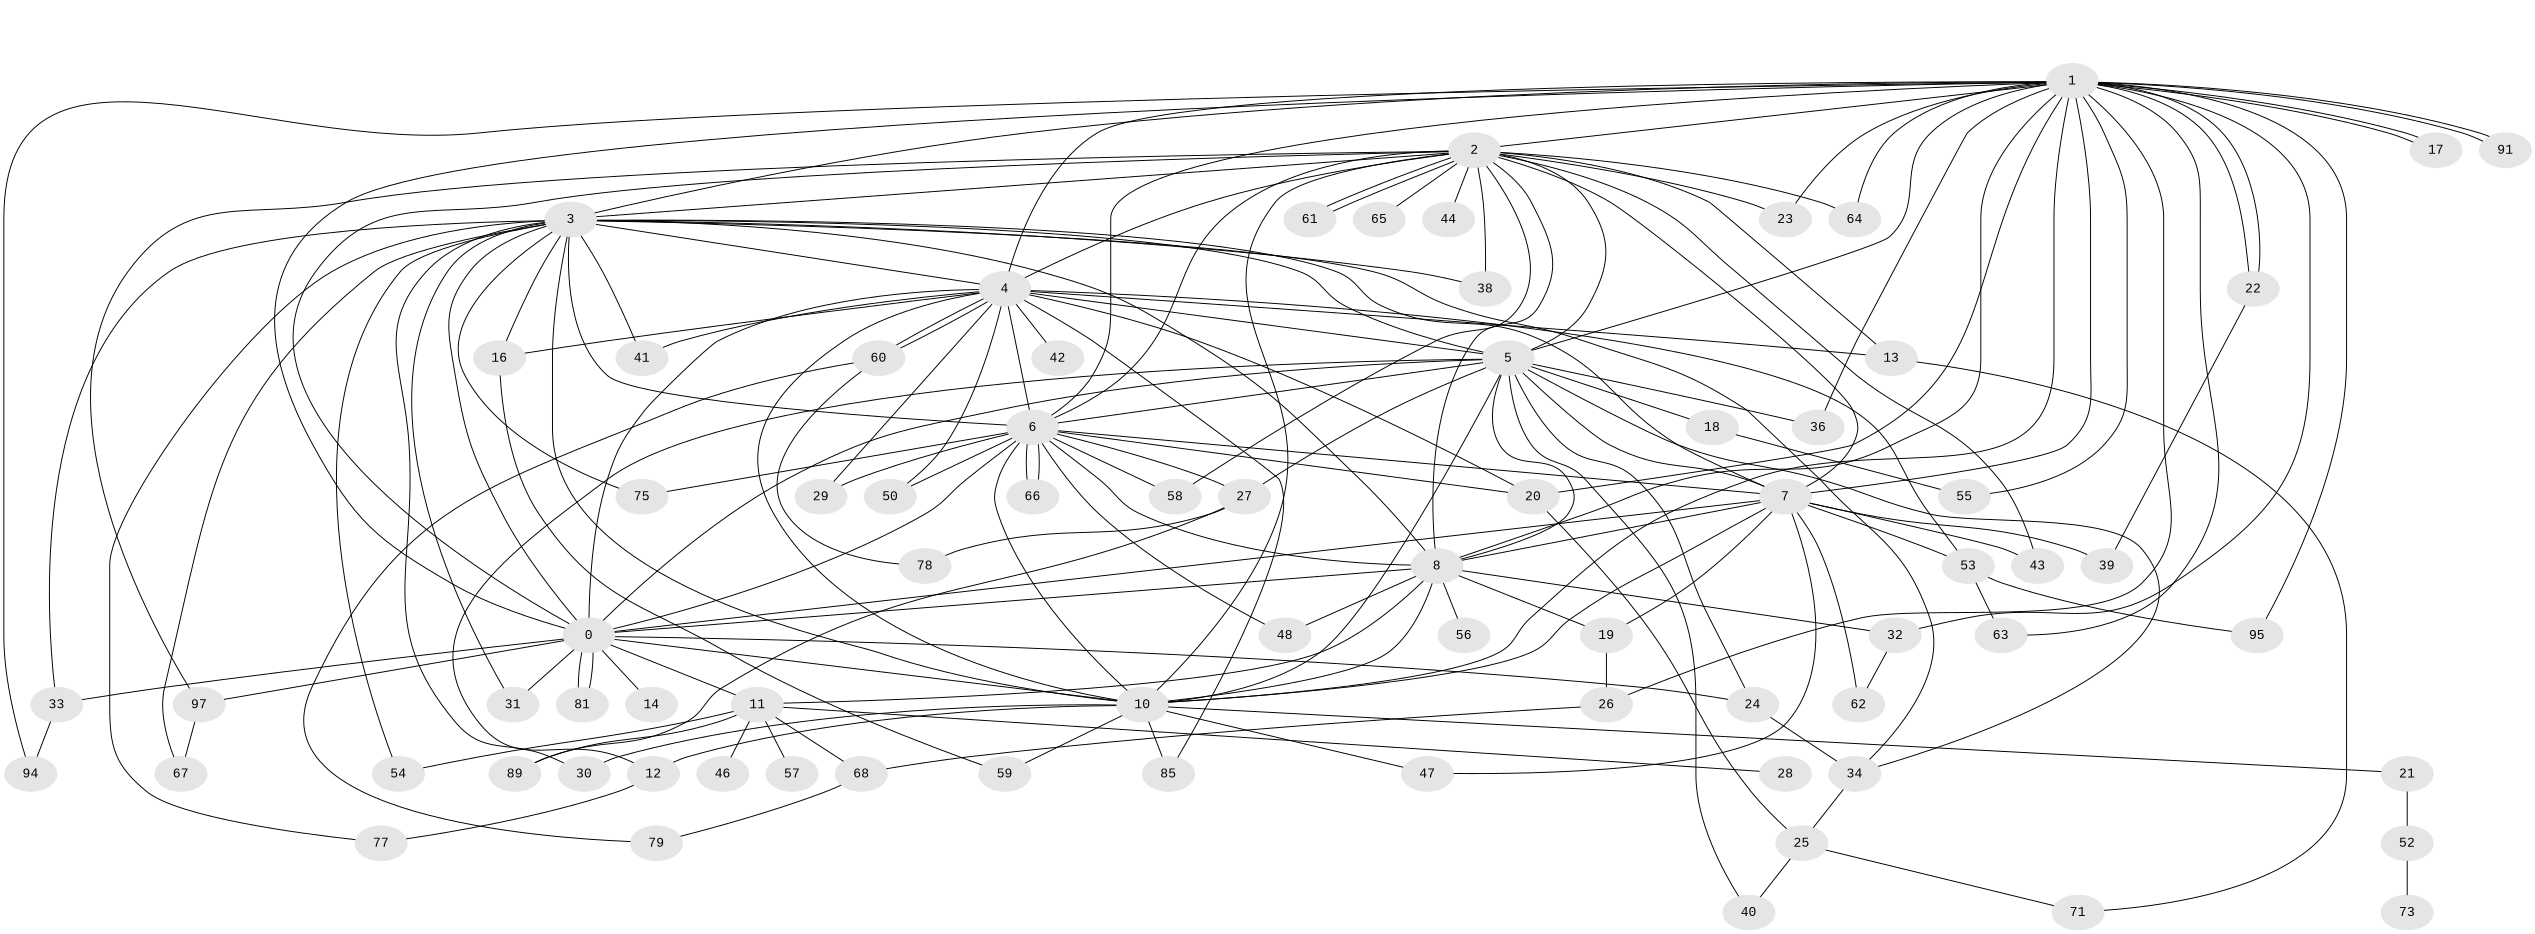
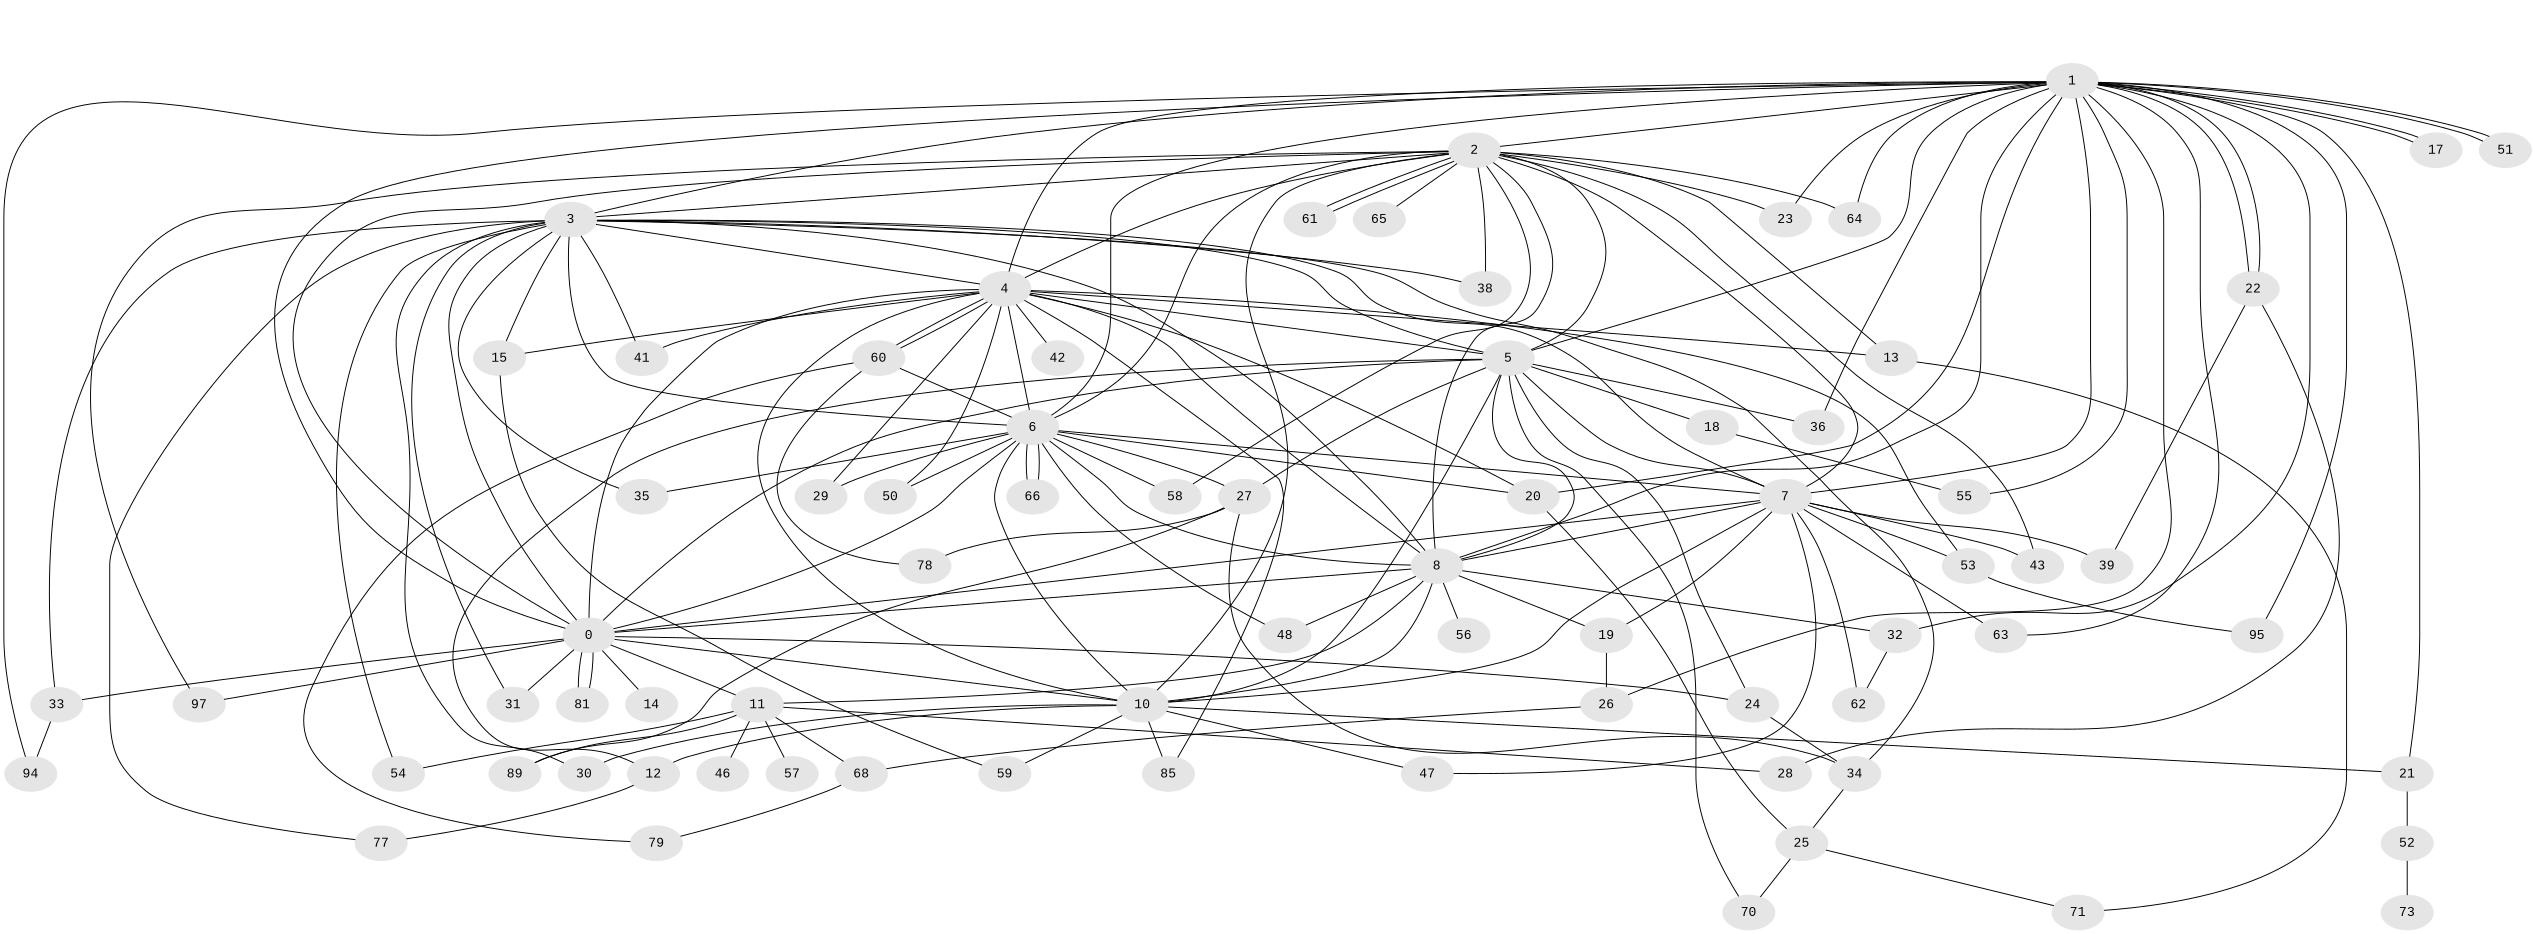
node "91": label "91" -> "51"
node "44": removed
node "16": label "16" -> "15"
edge "5" -- "6": now "60" -- "6"
edge "4" -- "8": added
node "75": label "75" -> "35"
edge "5" -- "34": now "27" -- "34"
edge "1" -- "10": now "1" -- "21"
edge "3" -- "10": removed
edge "53" -- "63": now "7" -- "63"
edge "22" -- "28": added
node "67": removed
node "40": label "40" -> "70"
